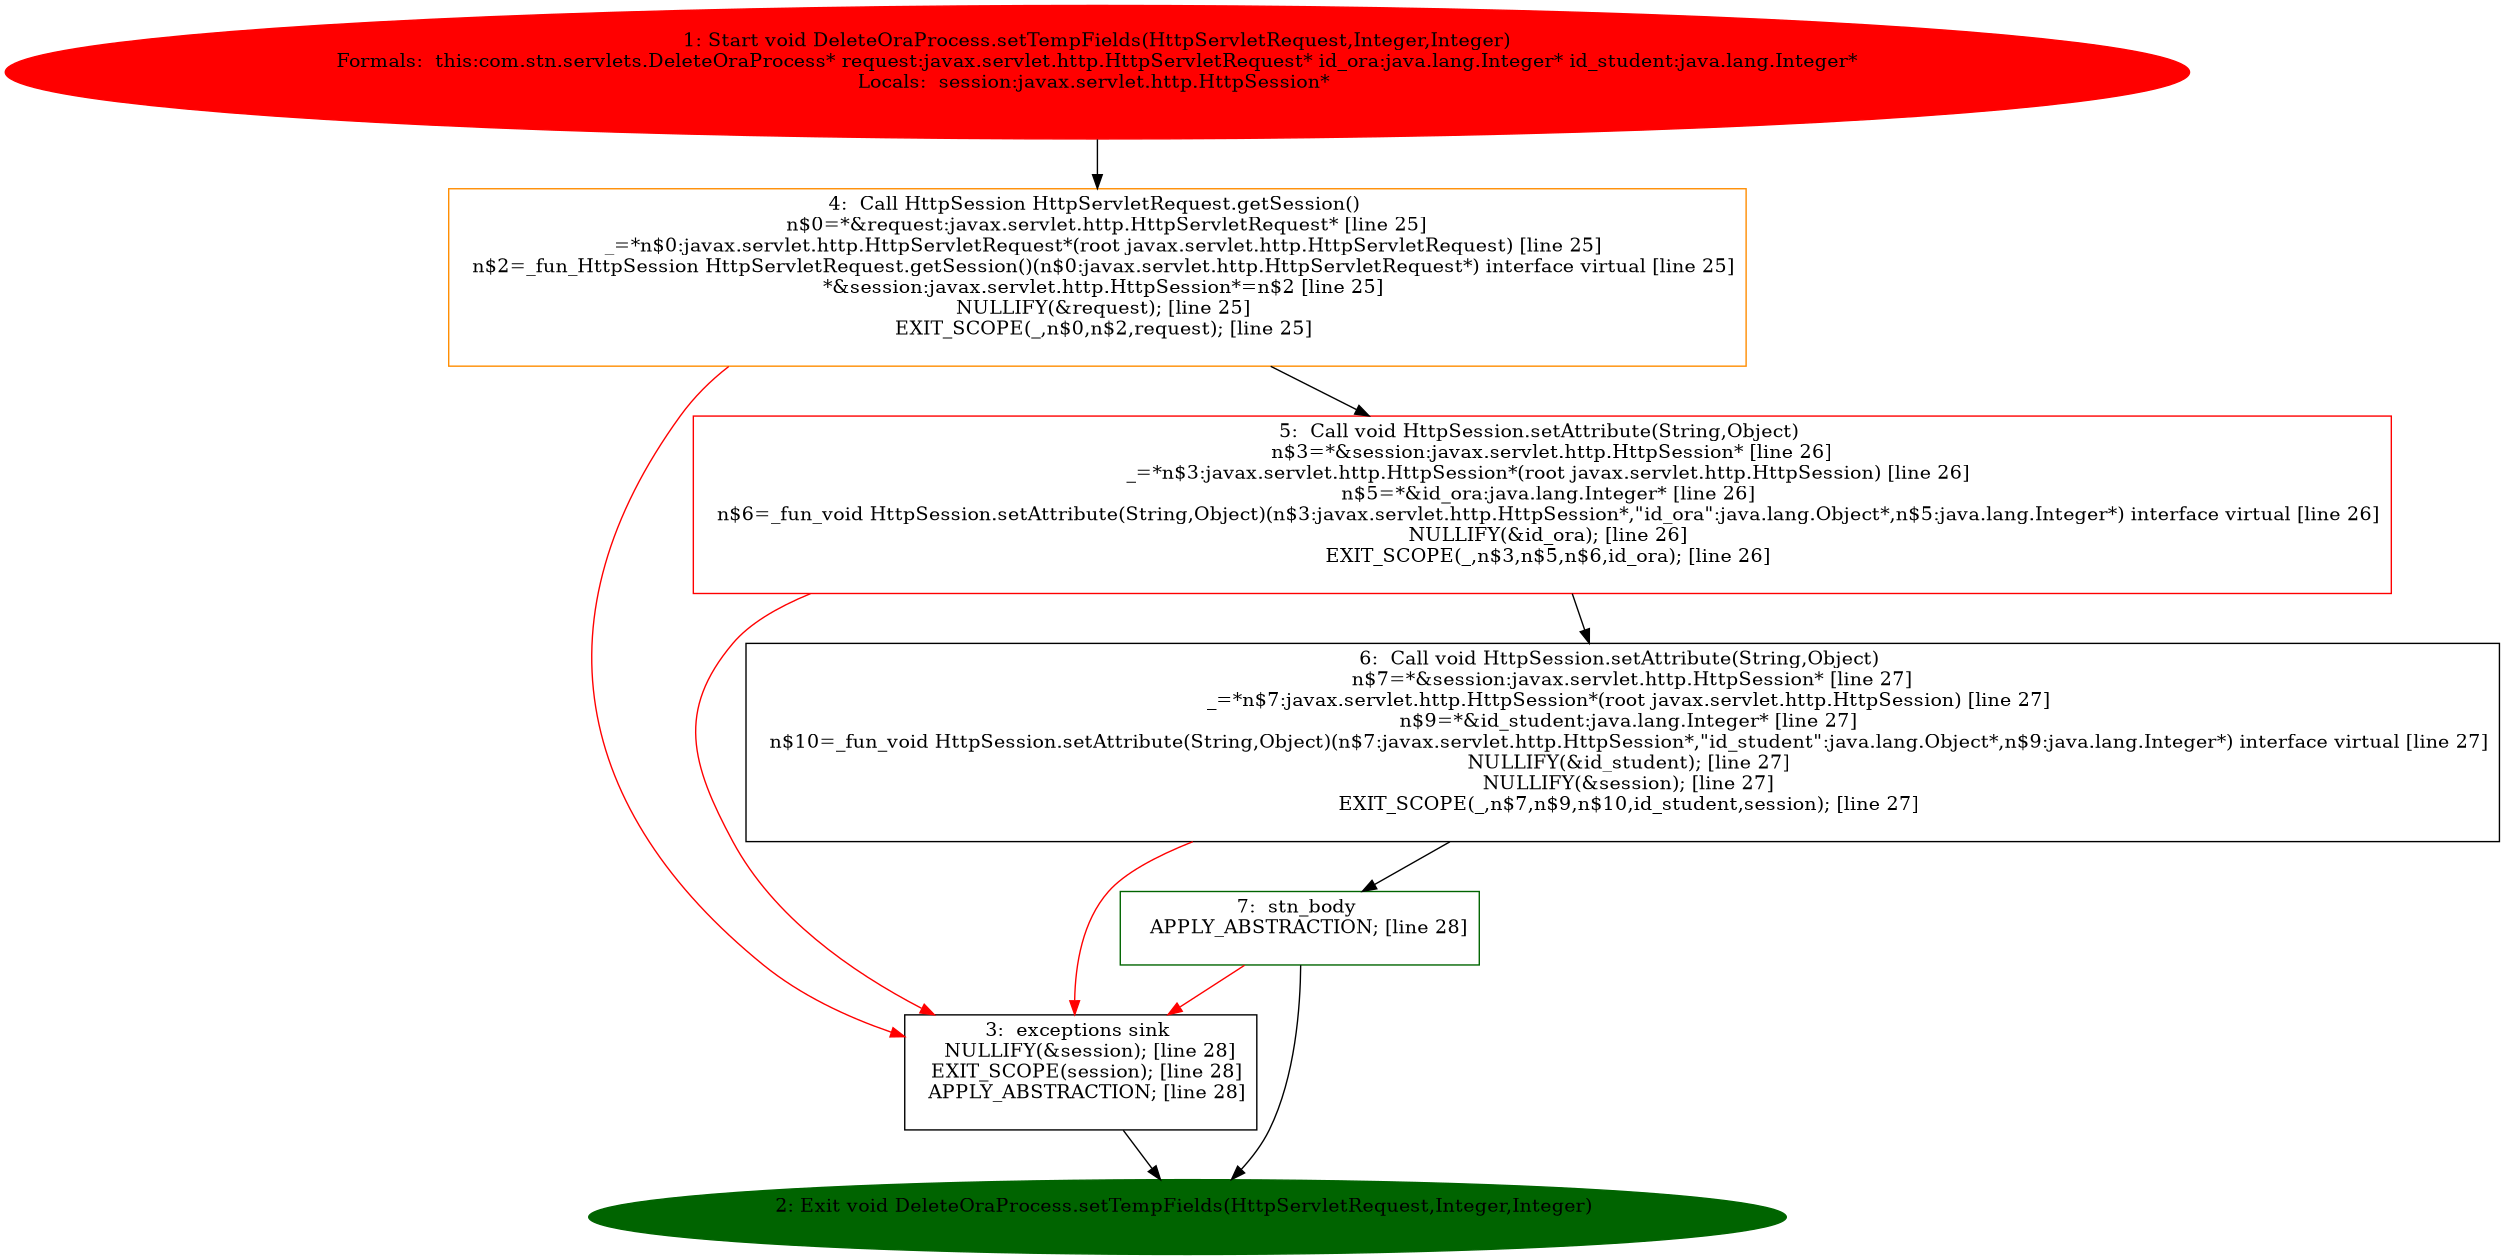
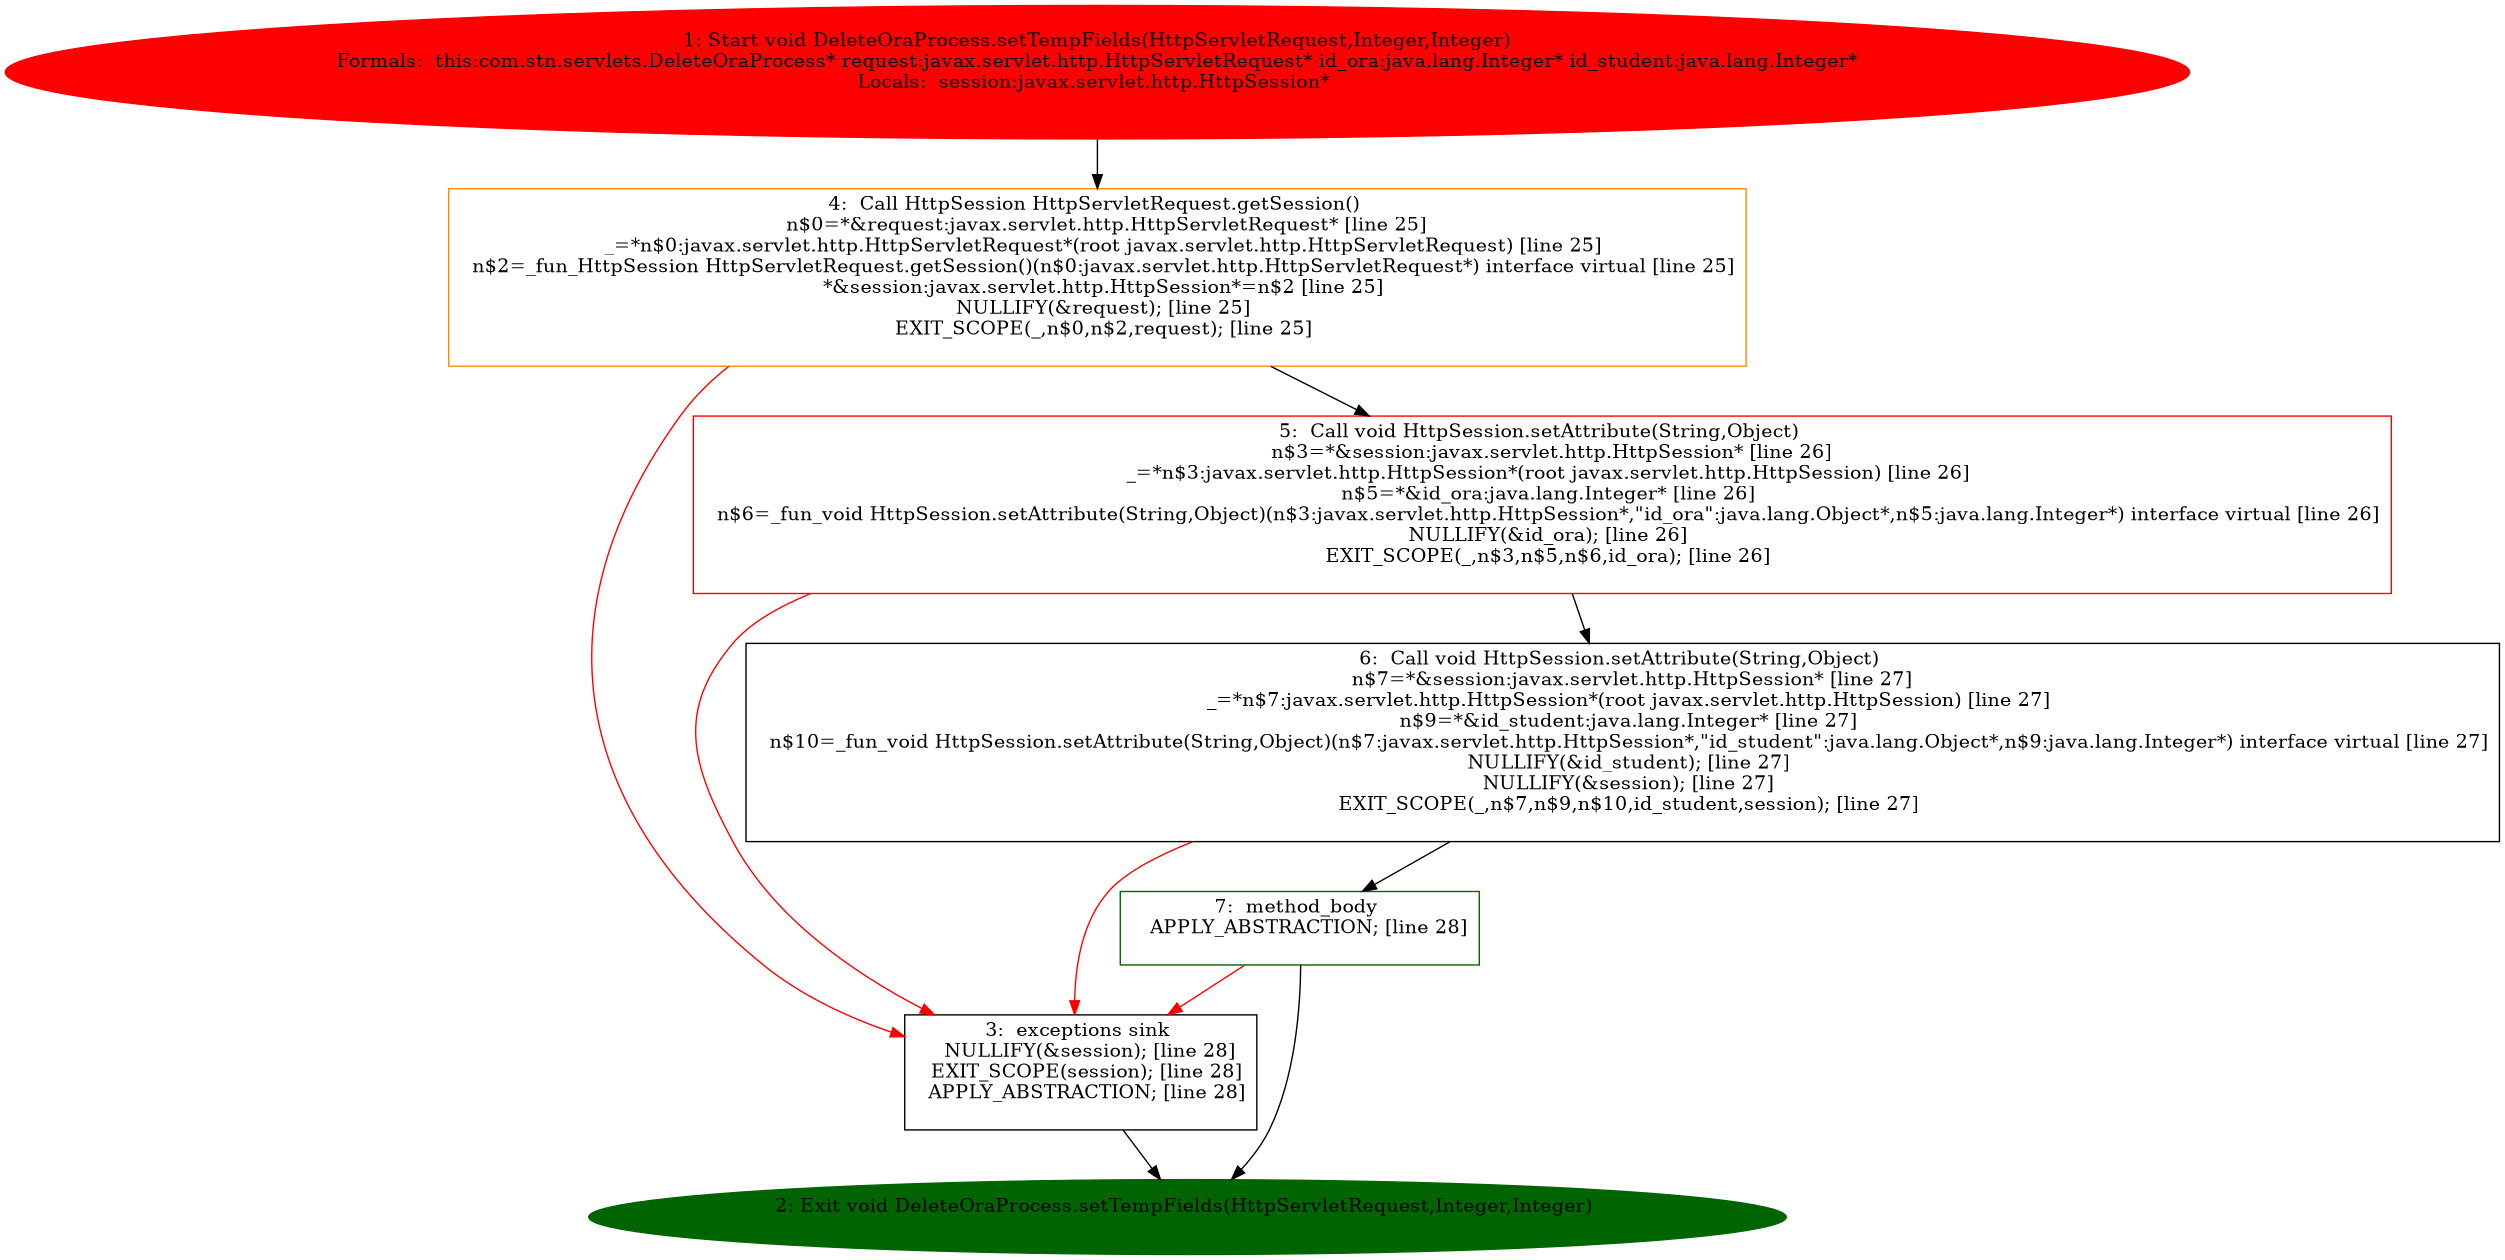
node "7:  stn_body APPLY_ABSTRACTION; [line 28]": label "7:  stn_body APPLY_ABSTRACTION; [line 28]" -> "7:  method_body APPLY_ABSTRACTION; [line 28]"
